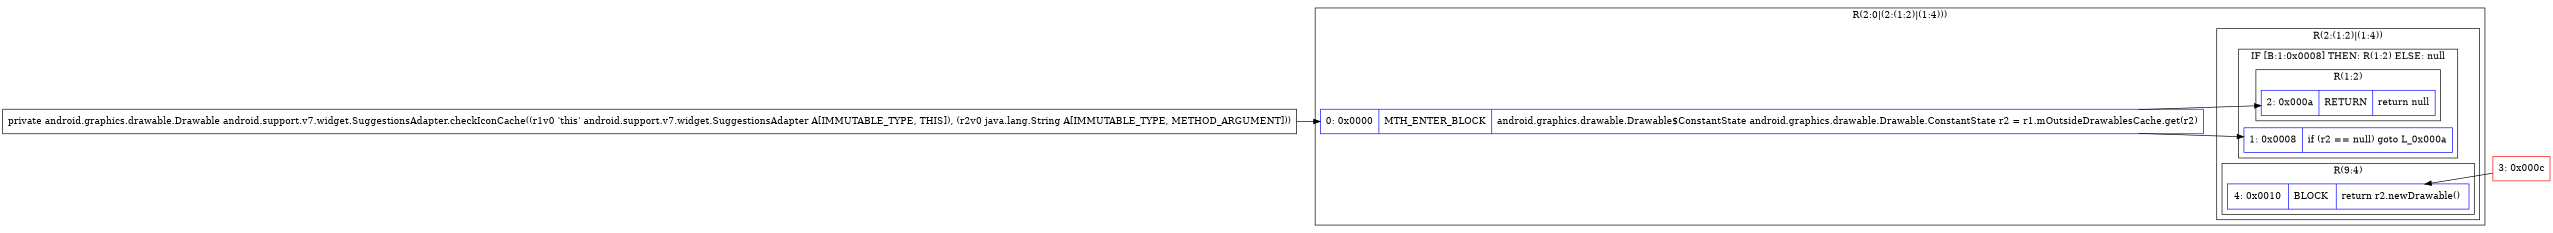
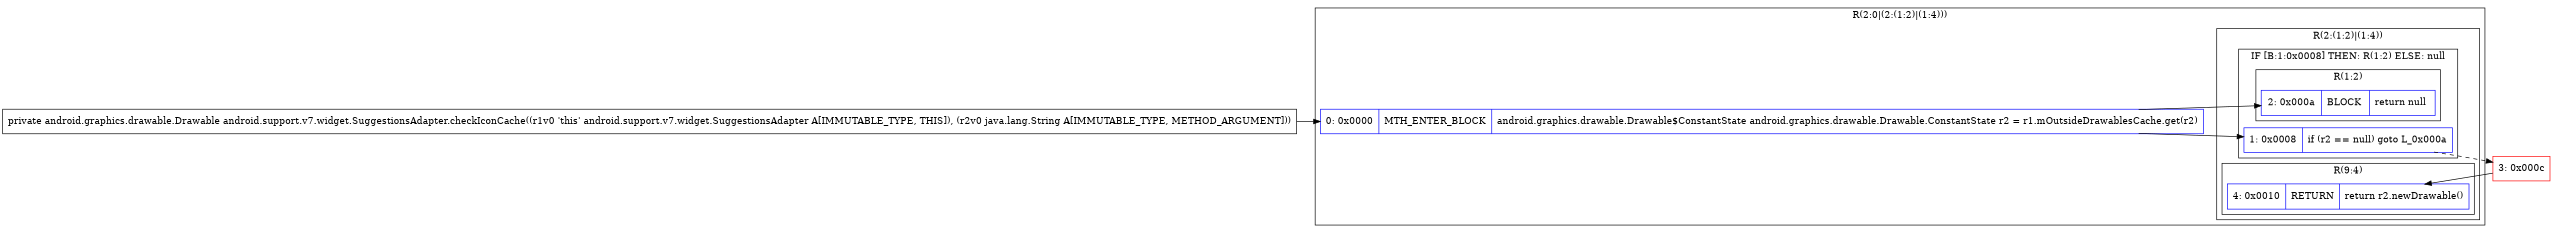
node "2: 0x000a": text "RETURN" -> "BLOCK"
edge "1: 0x0008" -> "3: 0x000c": added
node "4: 0x0010": text "BLOCK" -> "RETURN"
